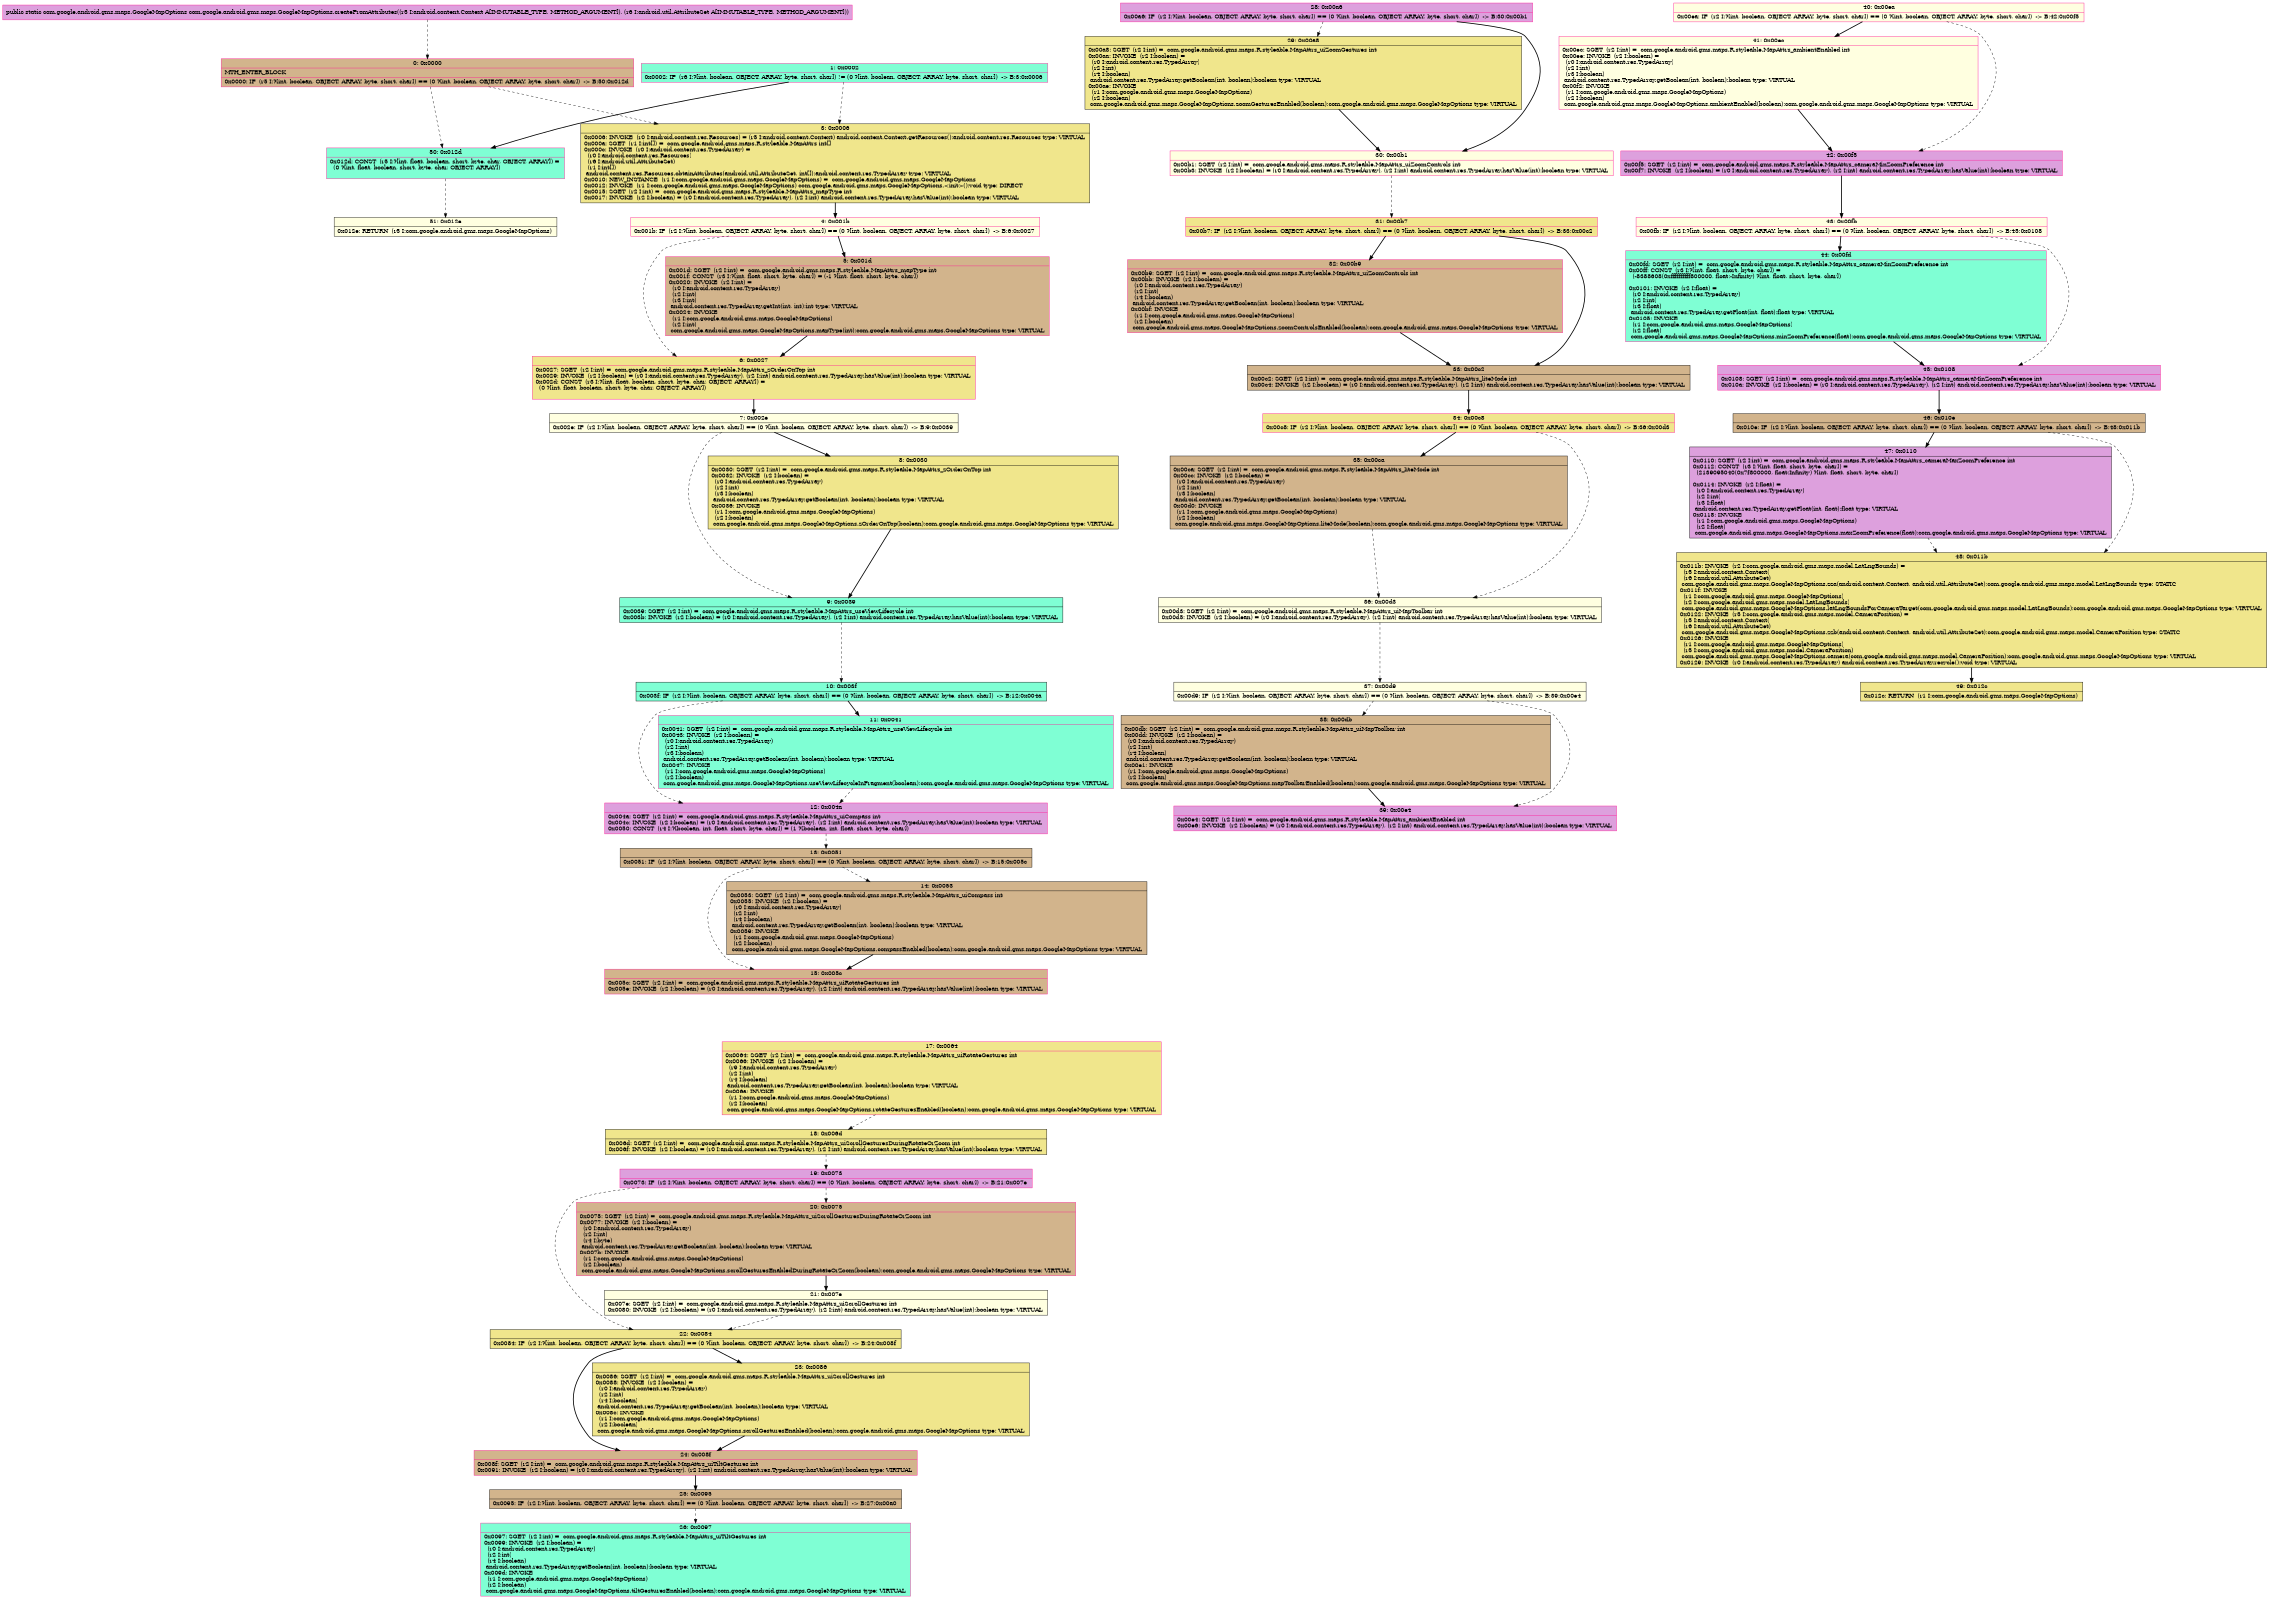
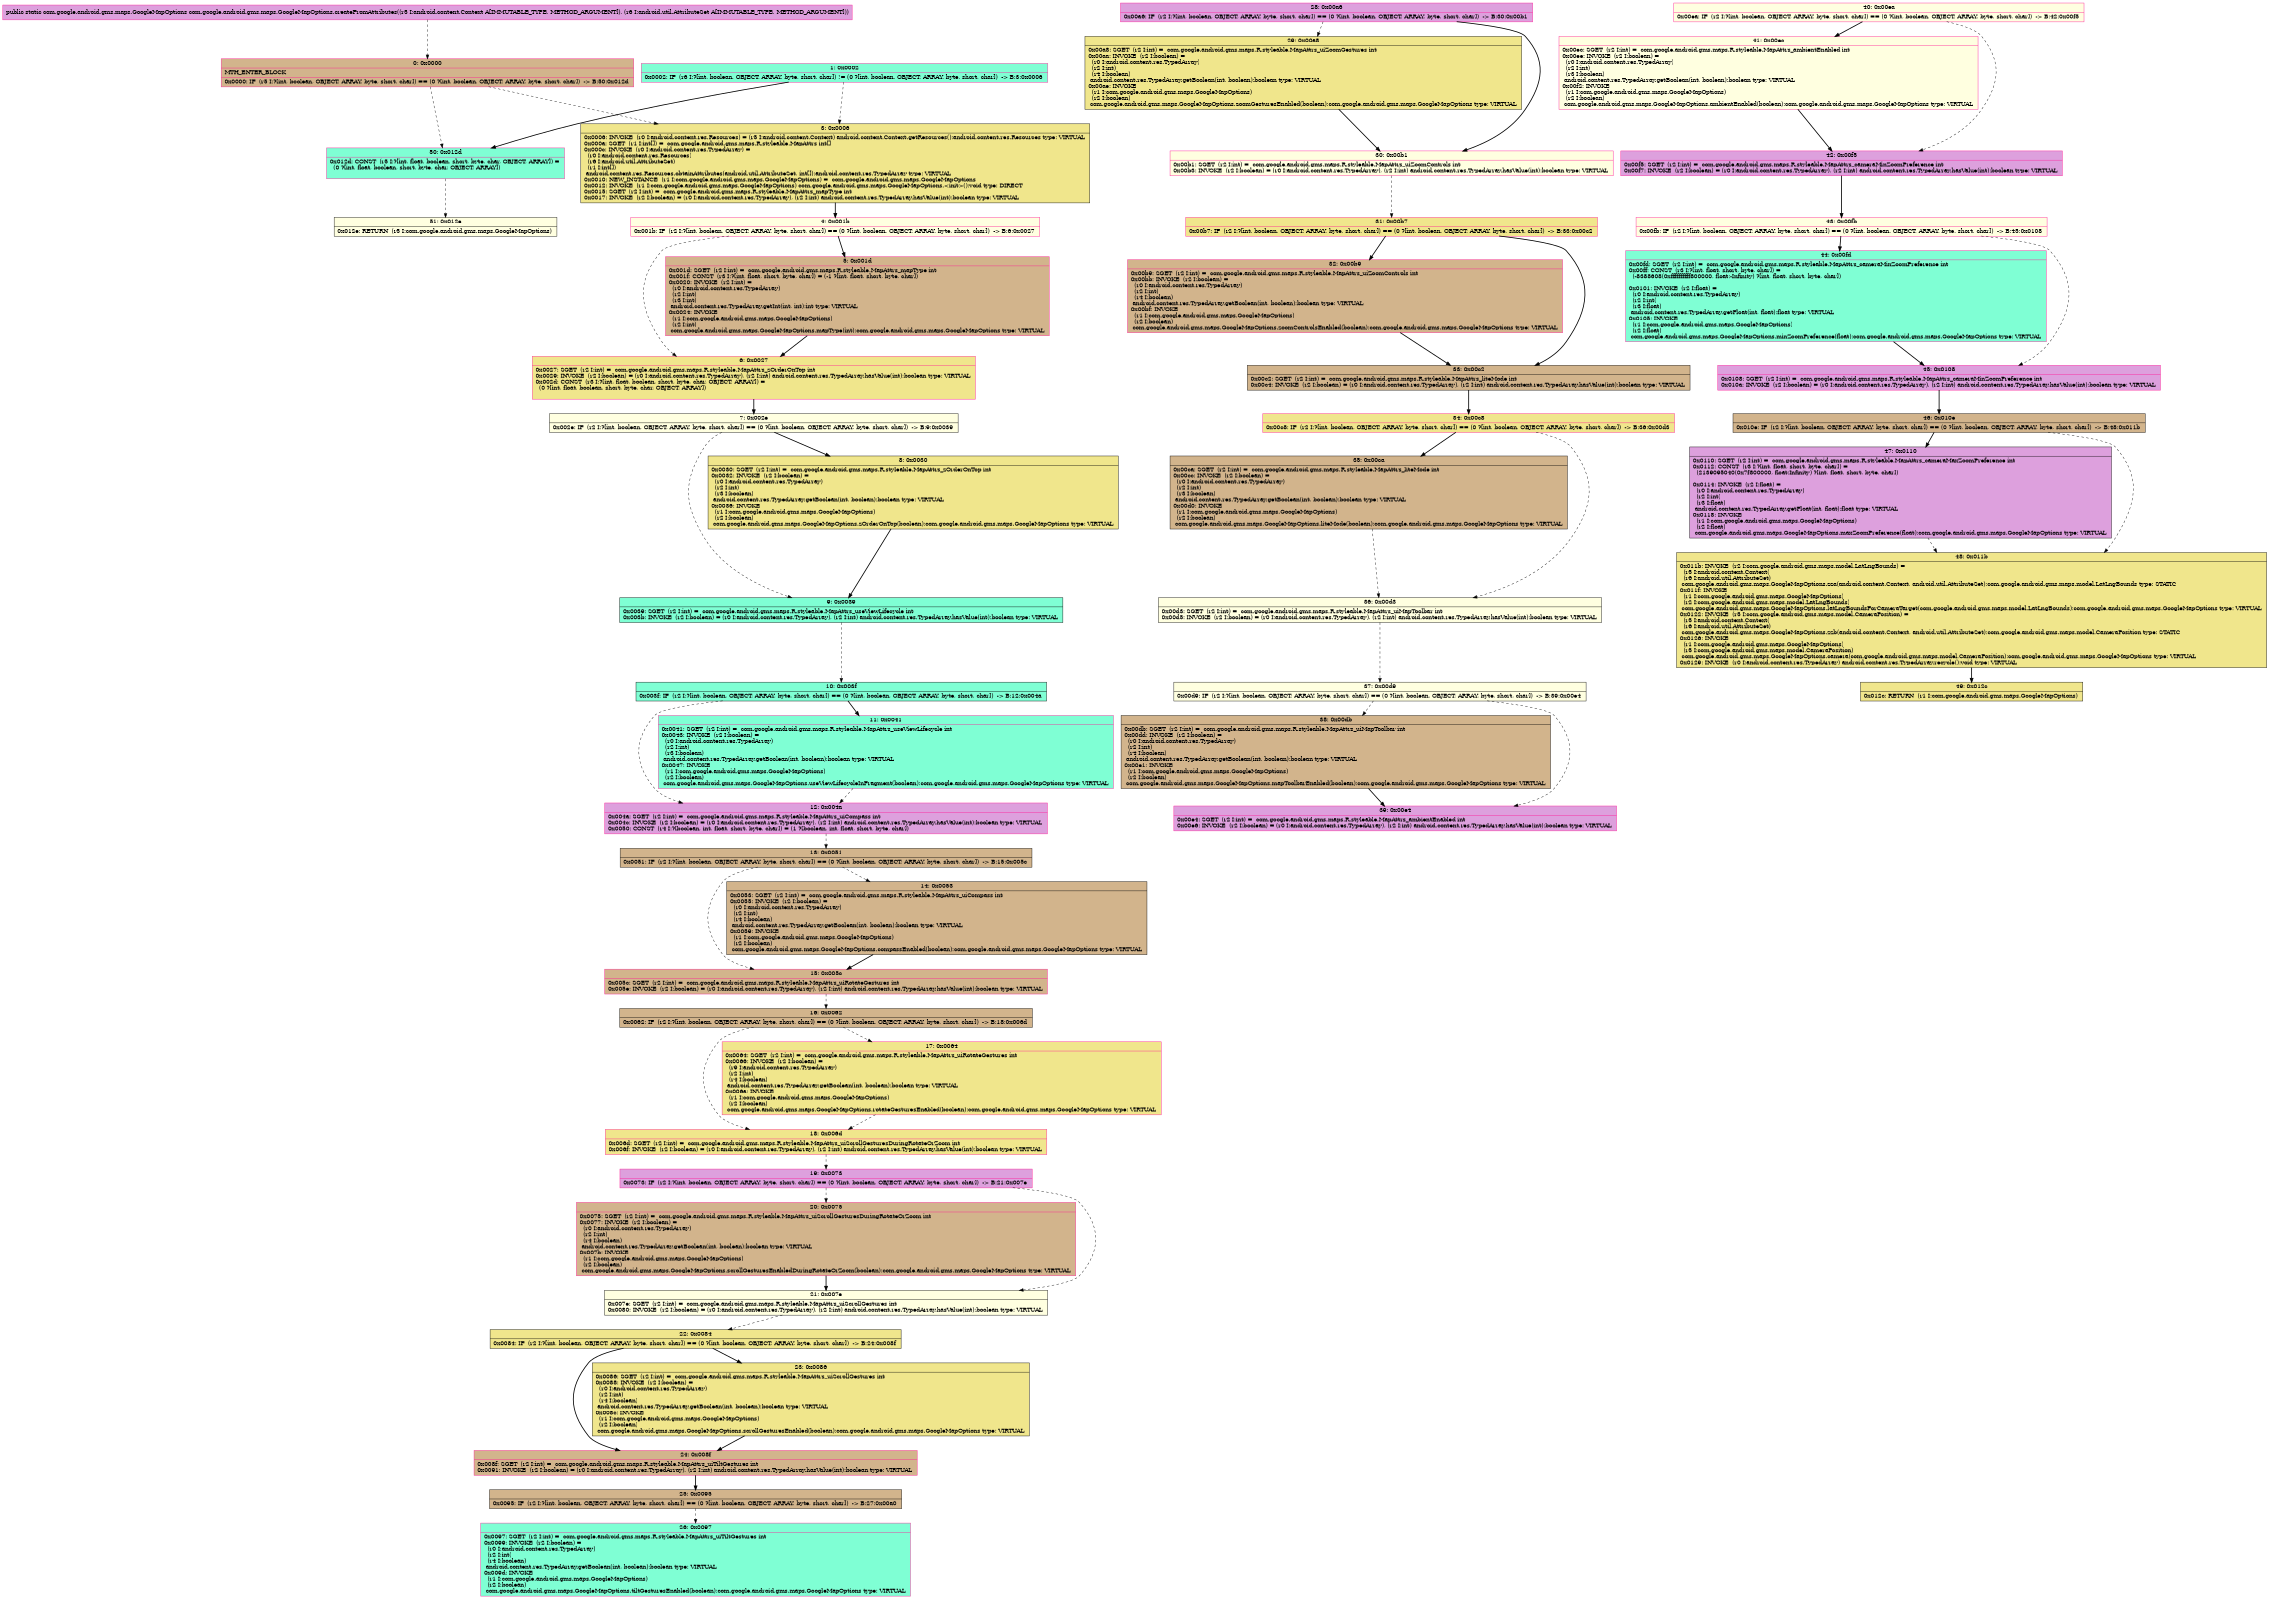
node "16: 0x0062": added
node "18: 0x006d": color black -> deeppink
node "20: 0x0075": text "(r4 I:byte)" -> "(r4 I:boolean)"
edge "19: 0x0073" -> "22: 0x0084": now "19: 0x0073" -> "21: 0x007e"
